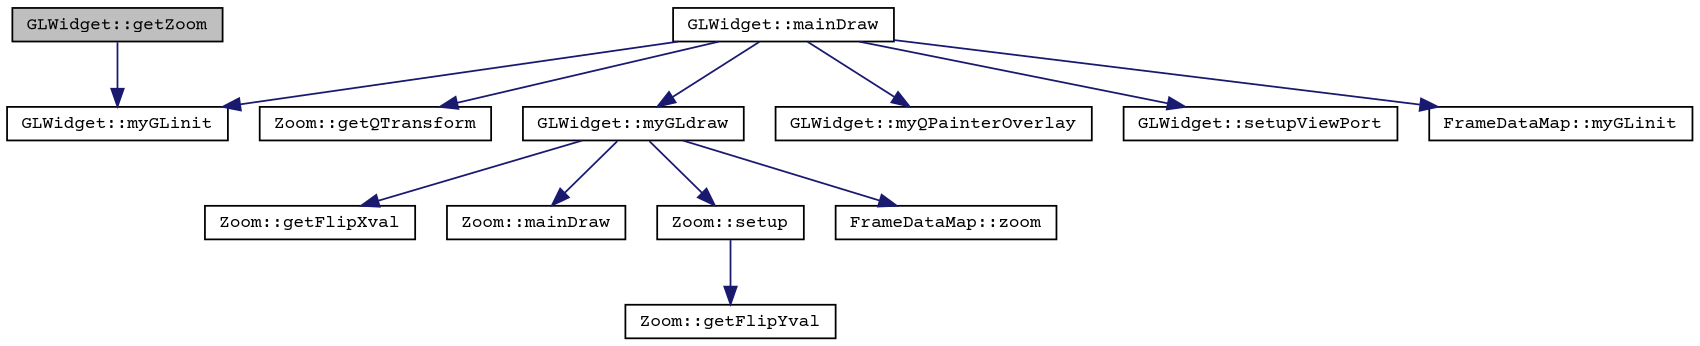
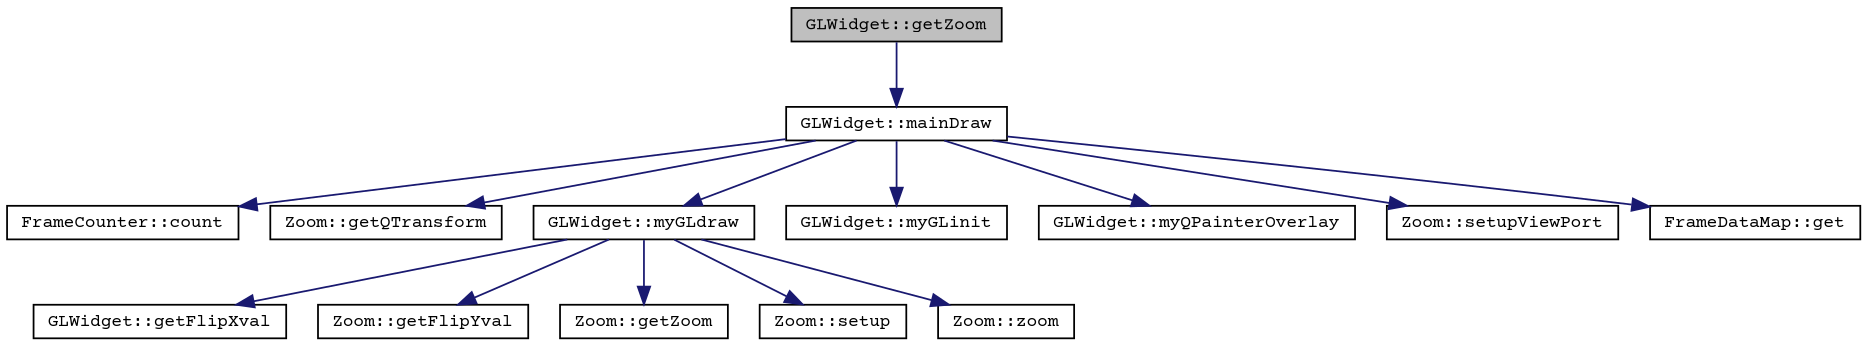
edge "GLWidget::getZoom" -> "GLWidget::myGLinit": now "GLWidget::getZoom" -> "GLWidget::mainDraw"
node "GLWidget::setupViewPort": label "GLWidget::setupViewPort" -> "Zoom::setupViewPort"
node "FrameDataMap::myGLinit": label "FrameDataMap::myGLinit" -> "FrameDataMap::get"
node "FrameCounter::count": added
node "Zoom::getFlipXval": label "Zoom::getFlipXval" -> "GLWidget::getFlipXval"
node "Zoom::mainDraw": label "Zoom::mainDraw" -> "Zoom::getZoom"
node "FrameDataMap::zoom": label "FrameDataMap::zoom" -> "Zoom::zoom"
edge "Zoom::setup" -> "Zoom::getFlipYval": now "GLWidget::myGLdraw" -> "Zoom::getFlipYval"
